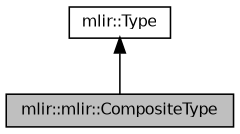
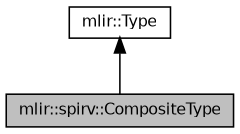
node "mlir::mlir::CompositeType": label "mlir::mlir::CompositeType" -> "mlir::spirv::CompositeType"
